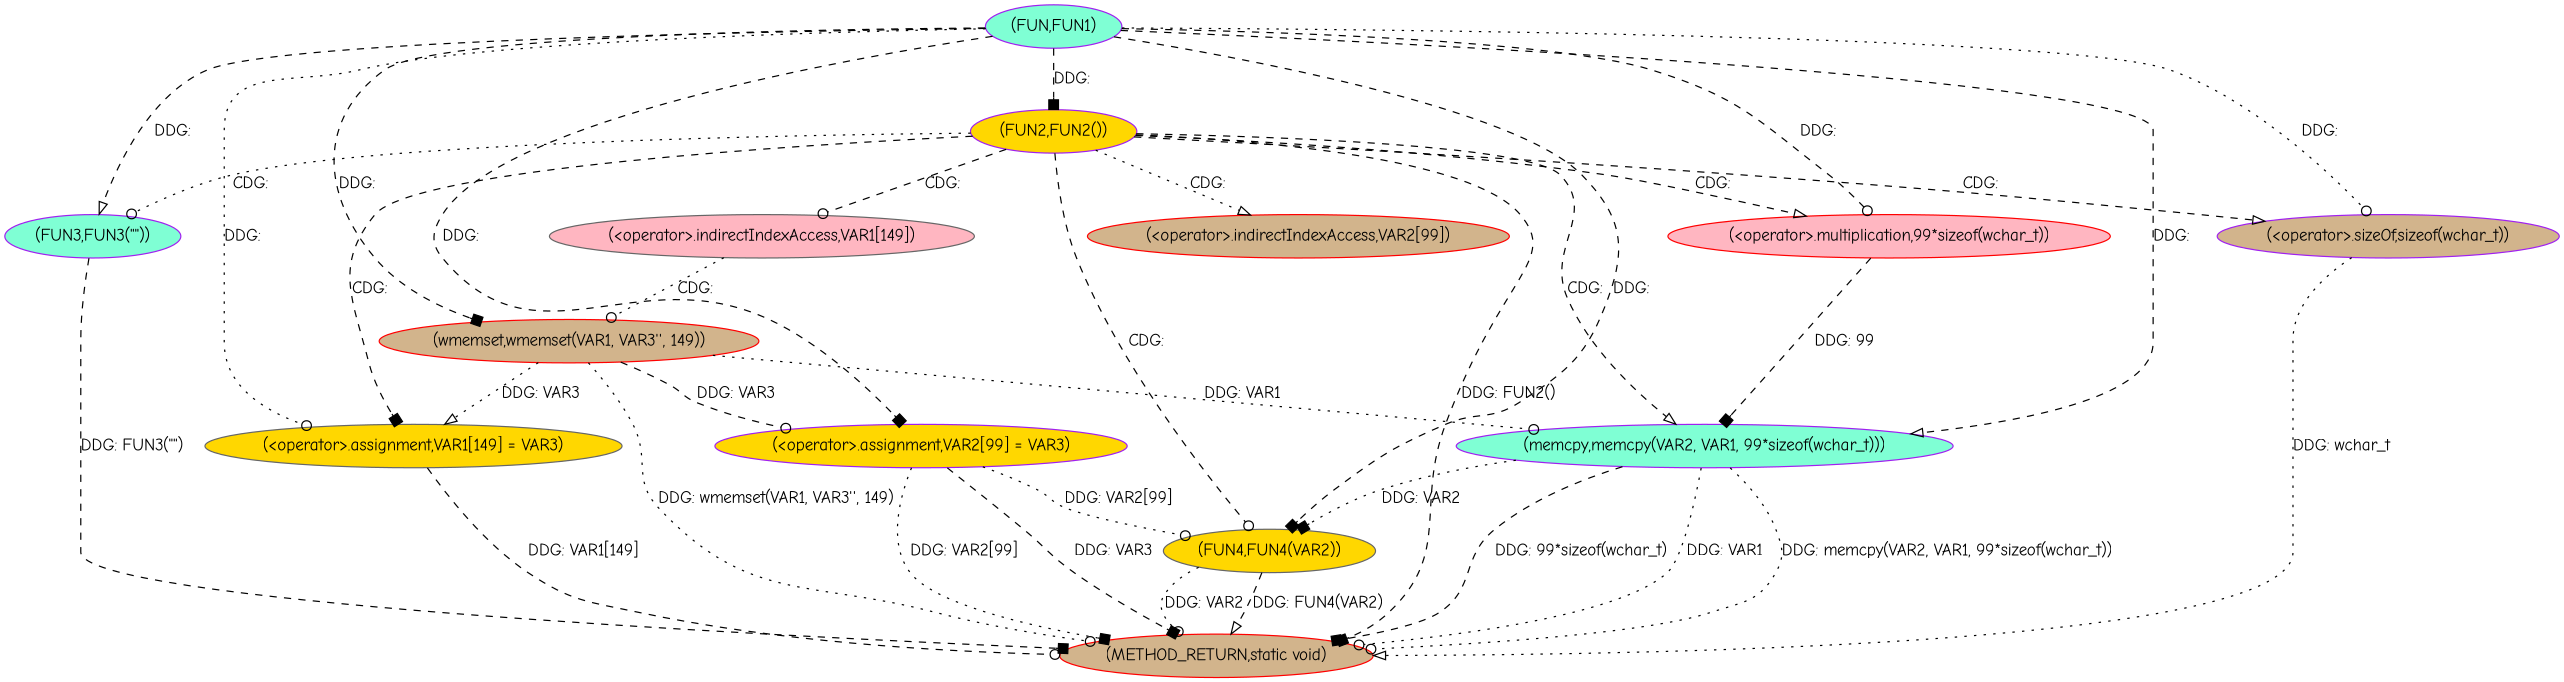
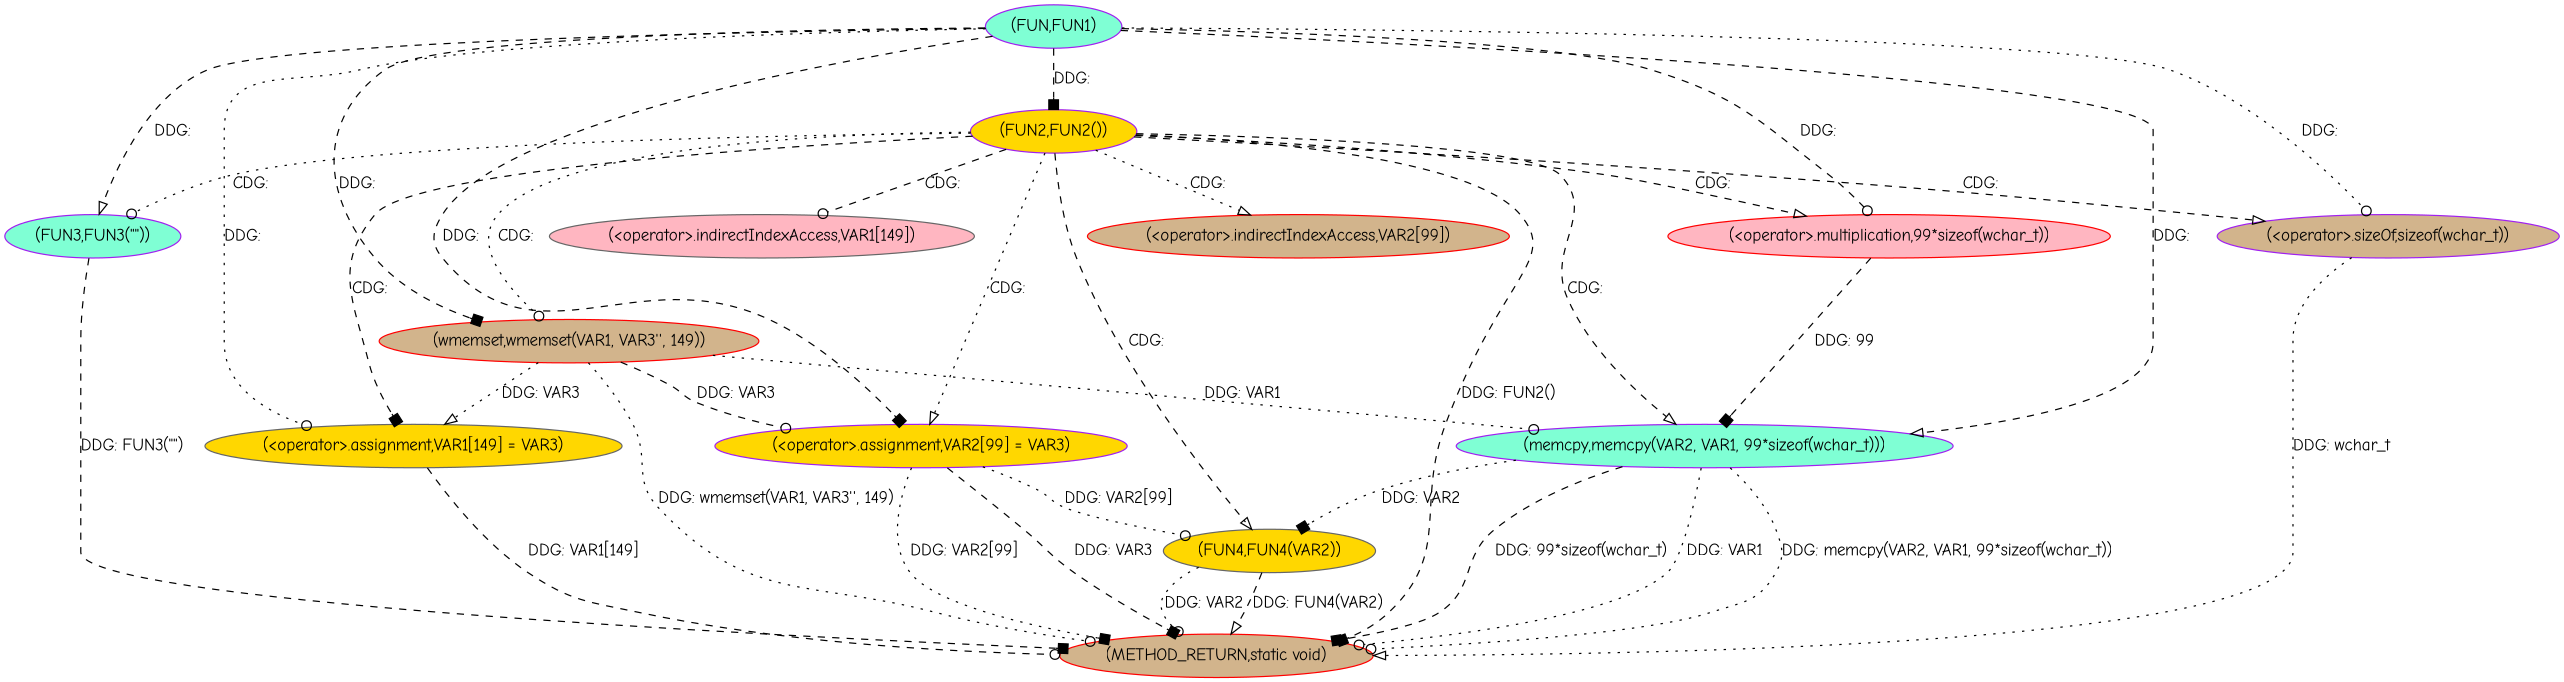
edge "(FUN,FUN1)" -> "(FUN4,FUN4(VAR2))": removed, label "DDG:"
edge "(FUN2,FUN2())" -> "(<operator>.assignment,VAR2[99] = VAR3)": added, label "CDG:"
edge "(<operator>.indirectIndexAccess,VAR1[149])" -> "(wmemset,wmemset(VAR1, VAR3'', 149))": now "(FUN2,FUN2())" -> "(wmemset,wmemset(VAR1, VAR3'', 149))"
edge "(FUN2,FUN2())" -> "(FUN4,FUN4(VAR2))": arrowhead odot -> onormal
